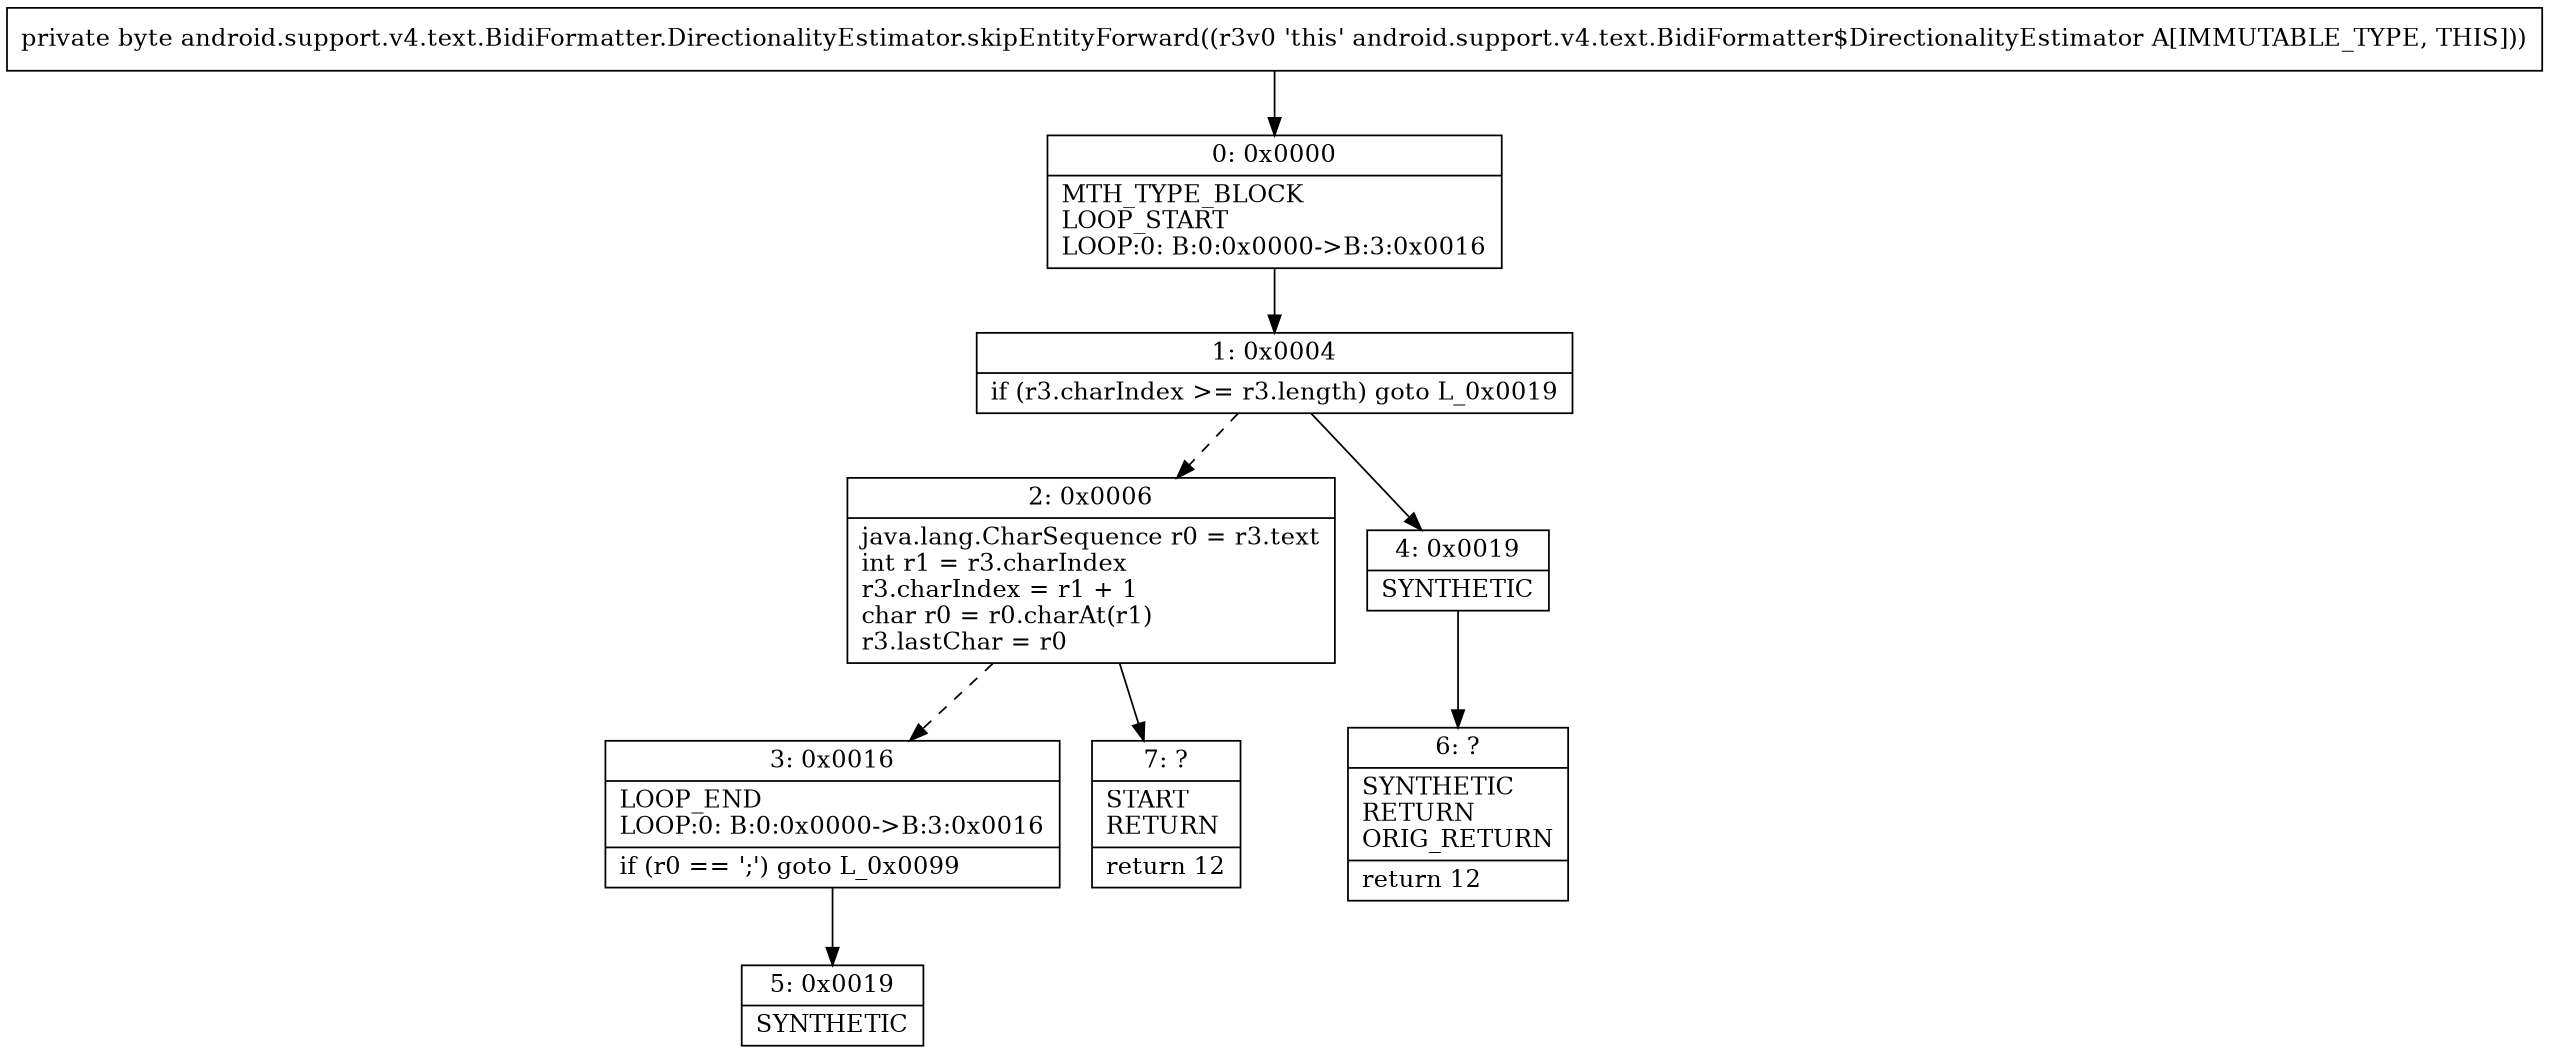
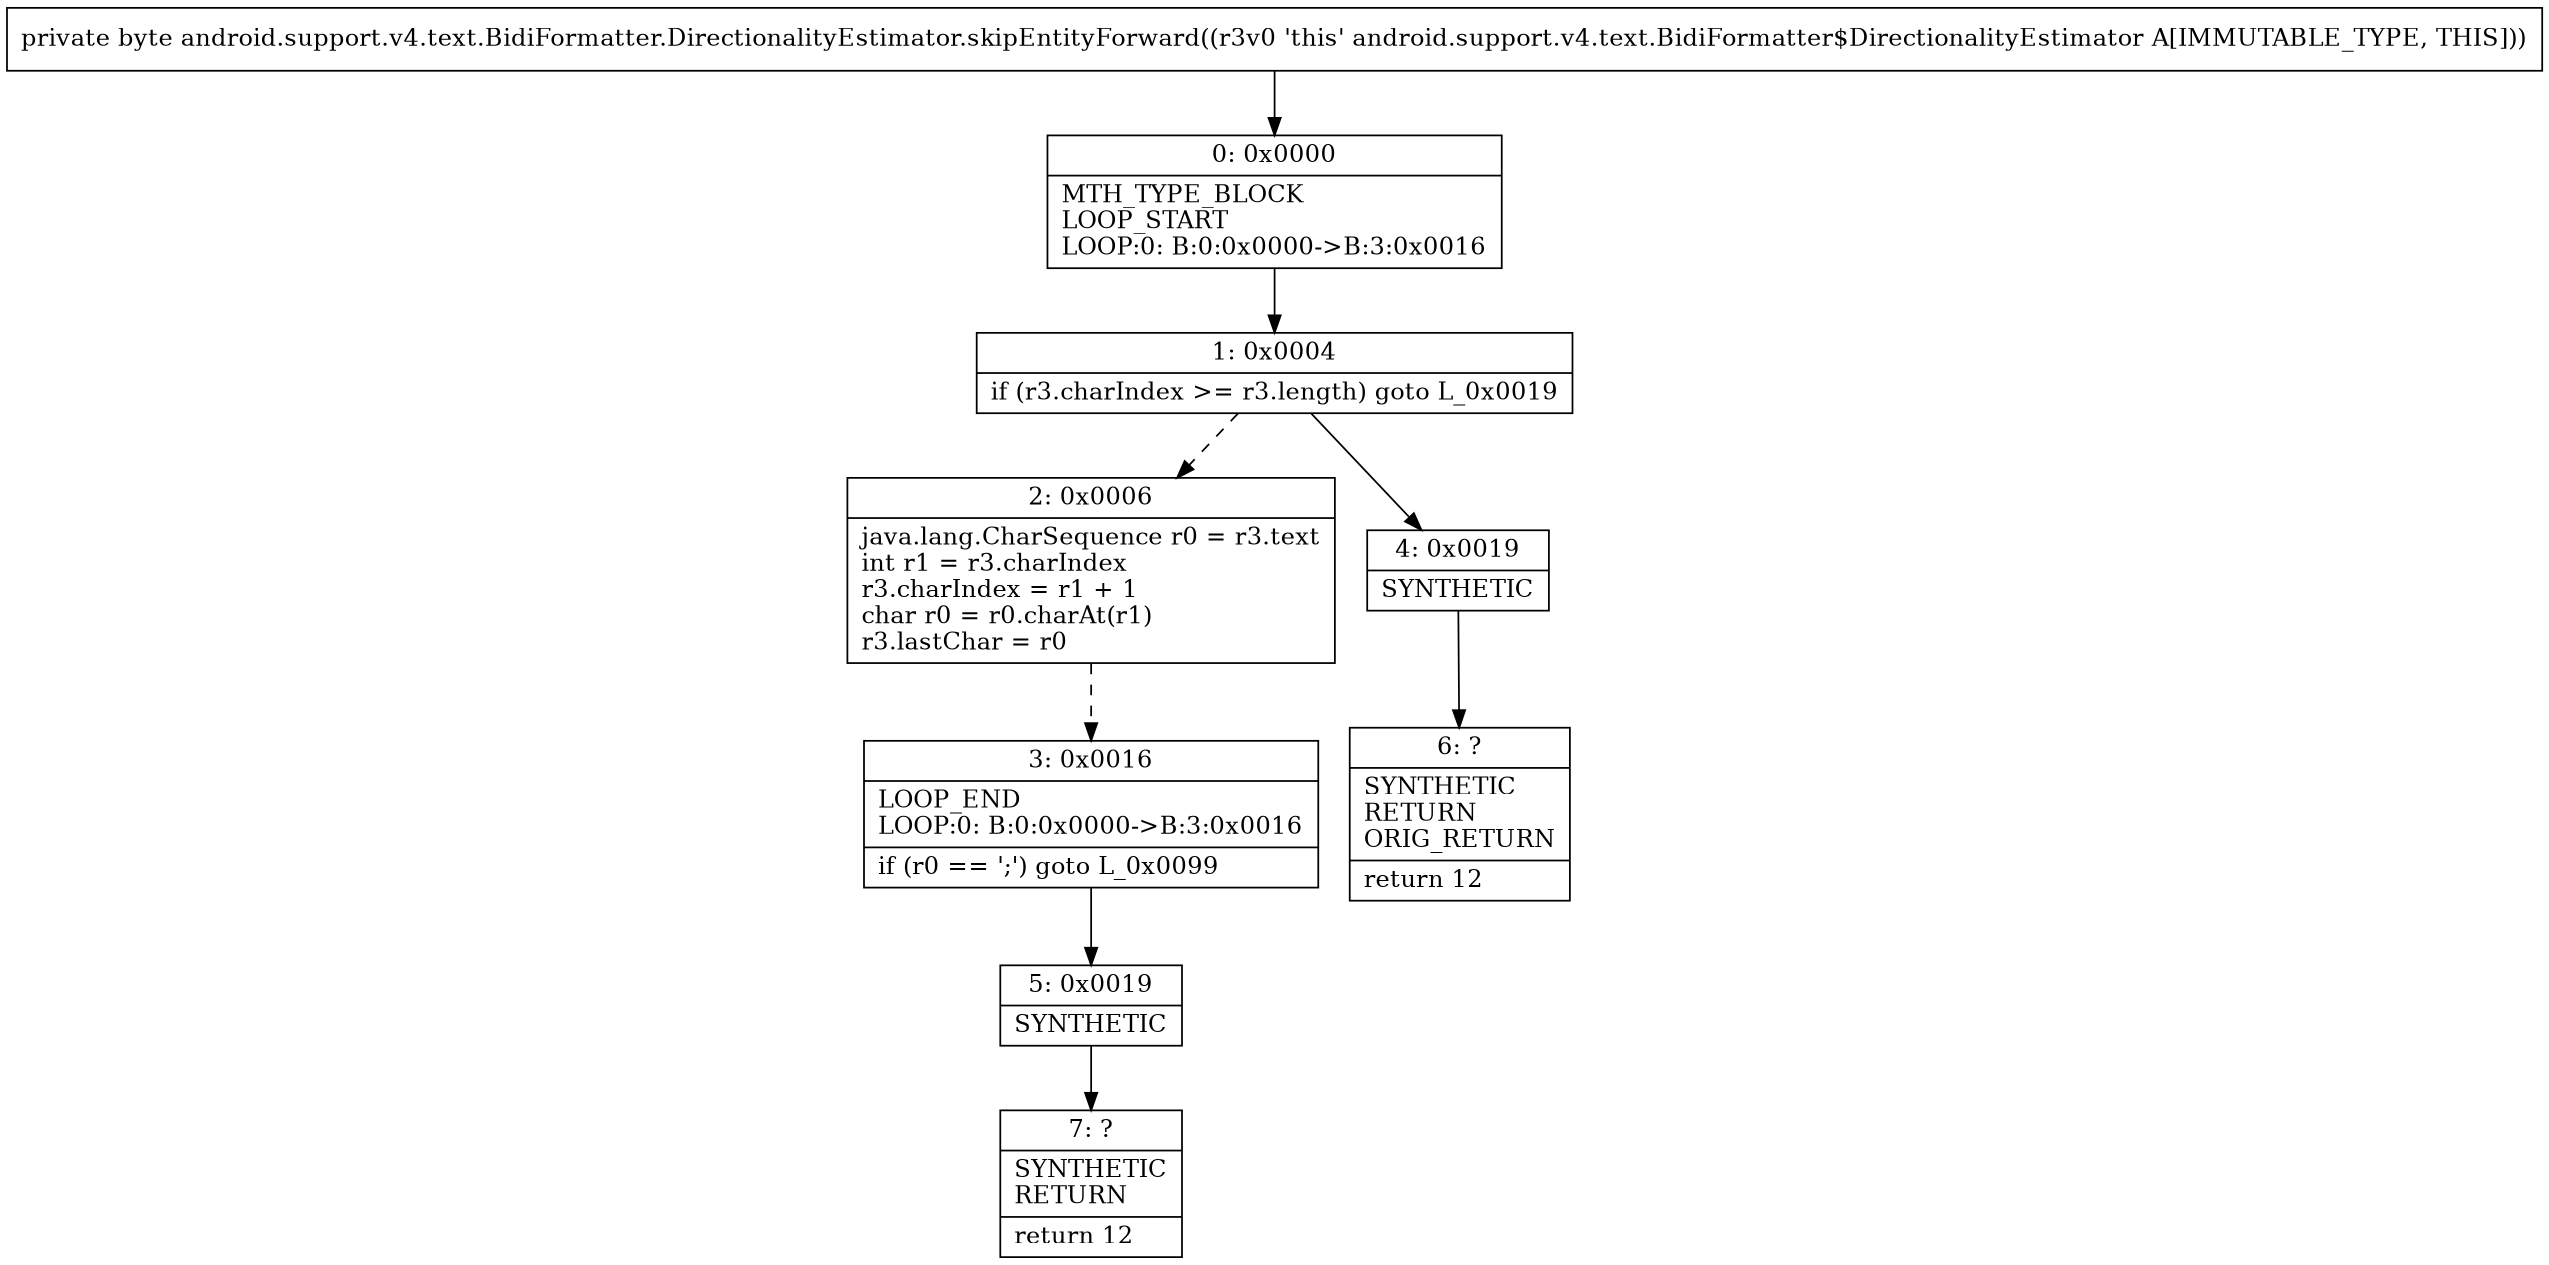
edge "2: 0x0006" -> "7: ?": now "5: 0x0019" -> "7: ?"
node "7: ?": text "START" -> "SYNTHETIC"
